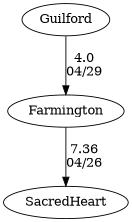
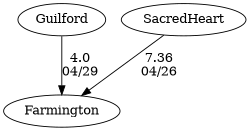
edge "Farmington" -> "SacredHeart": reversed
